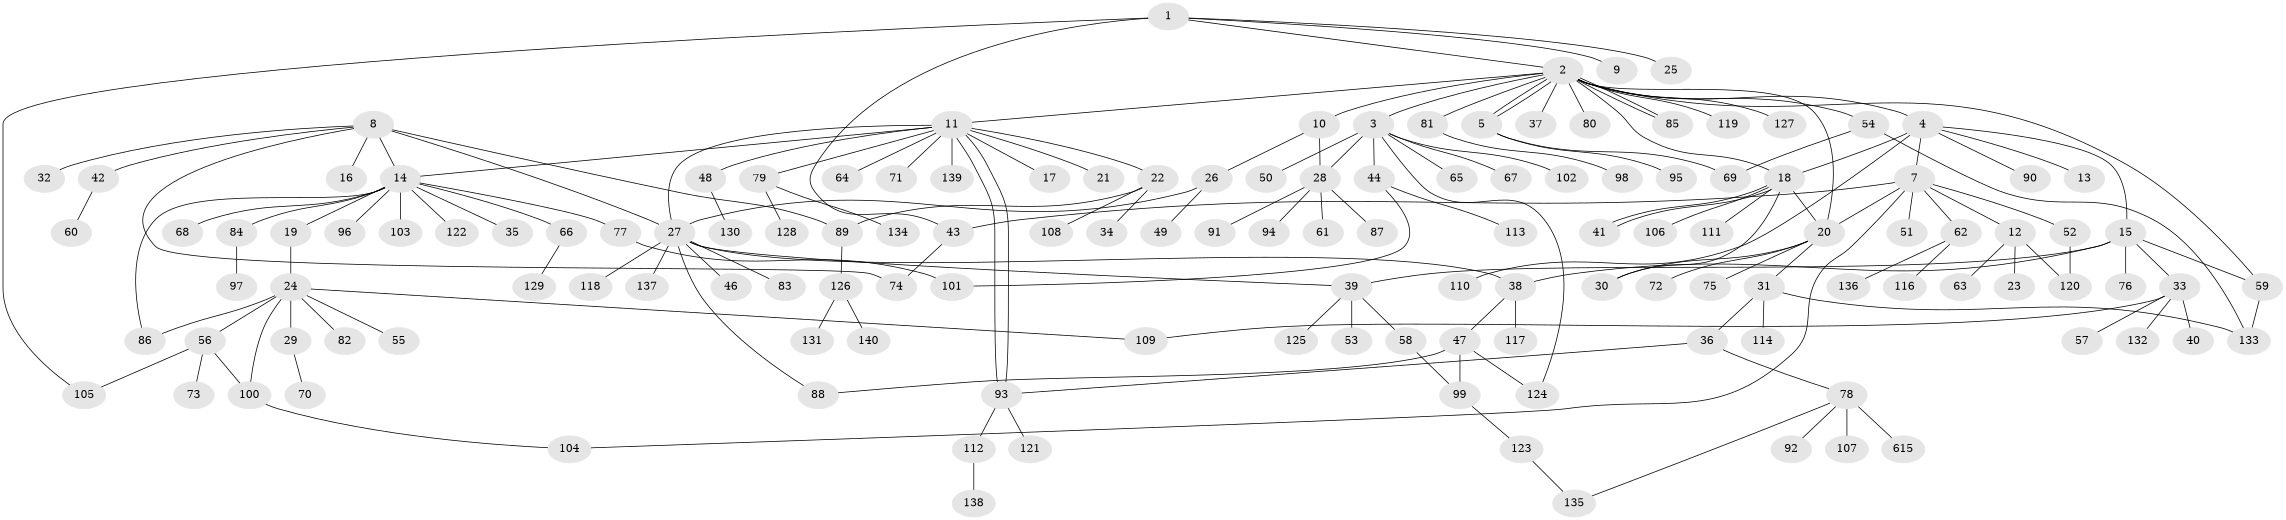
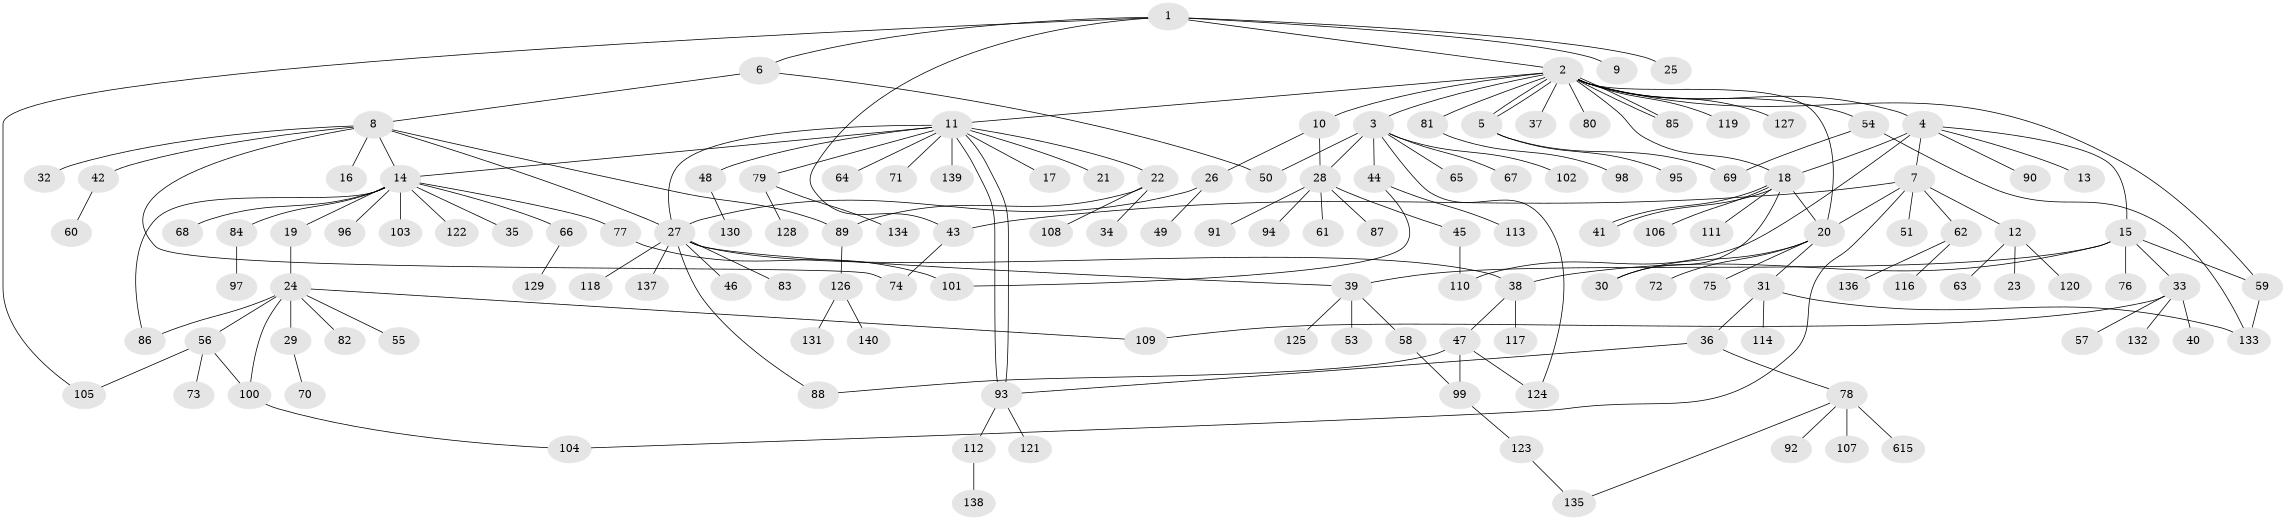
node "6": added
node "45": added
node "52": removed
